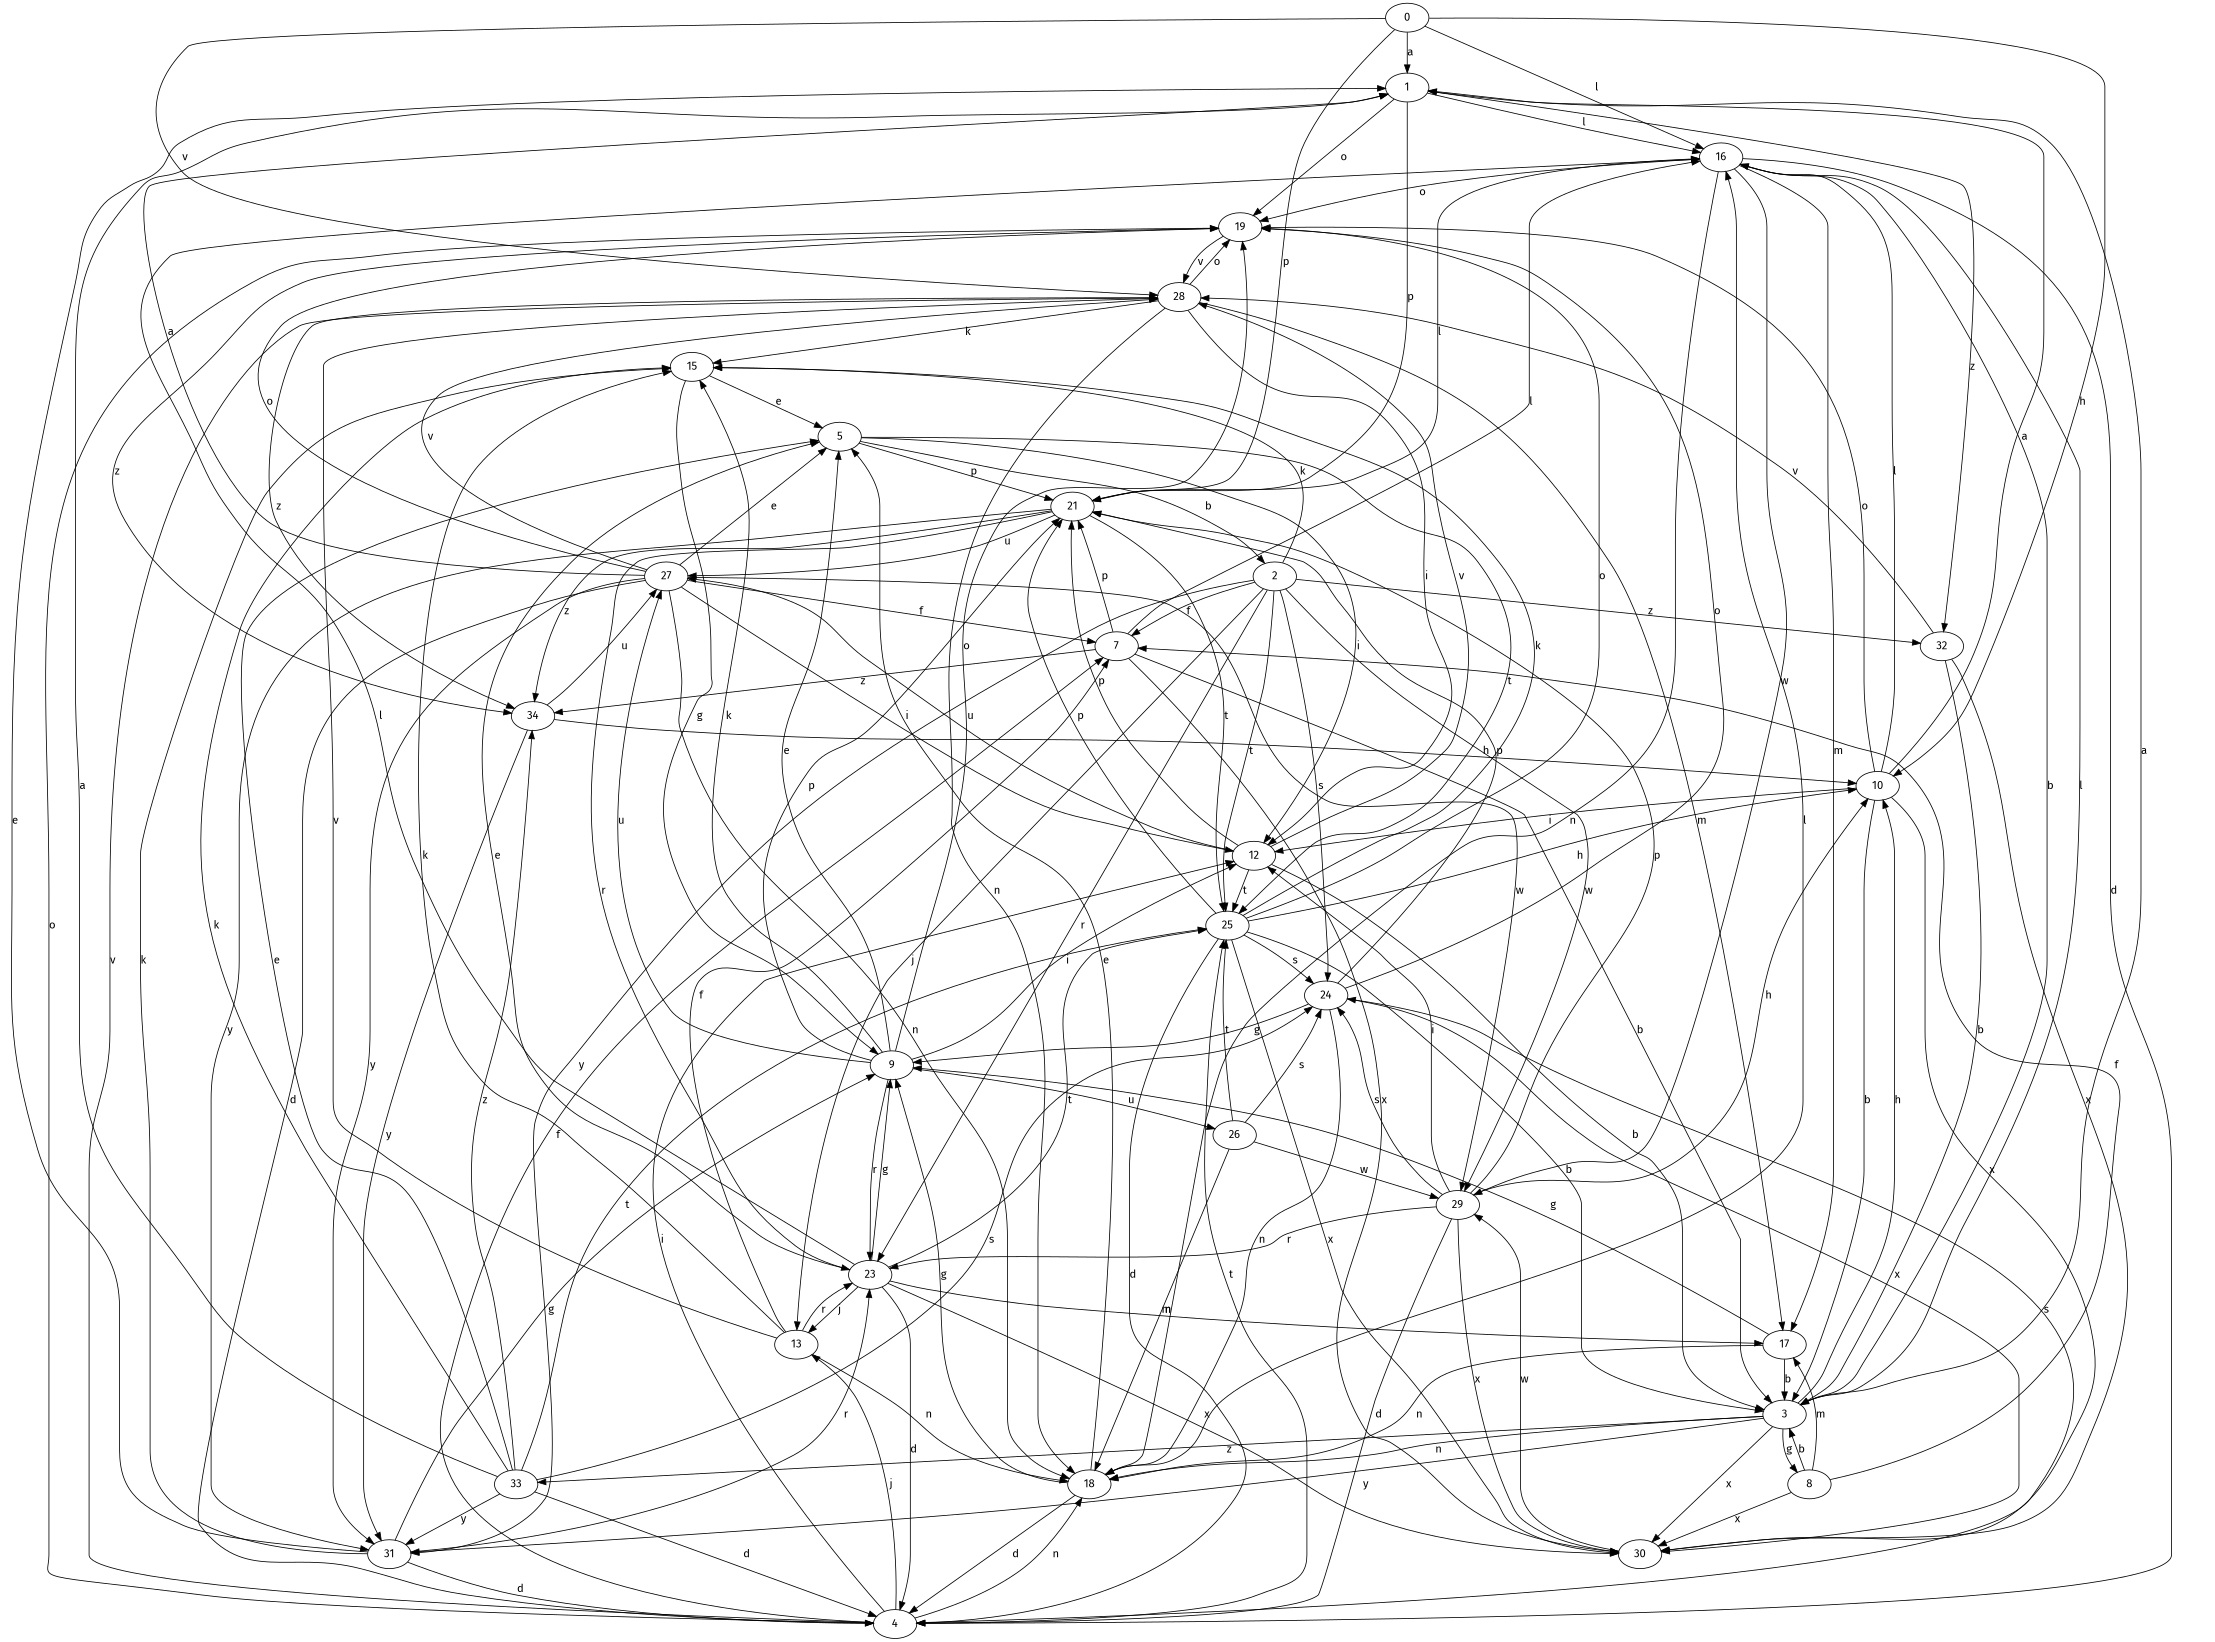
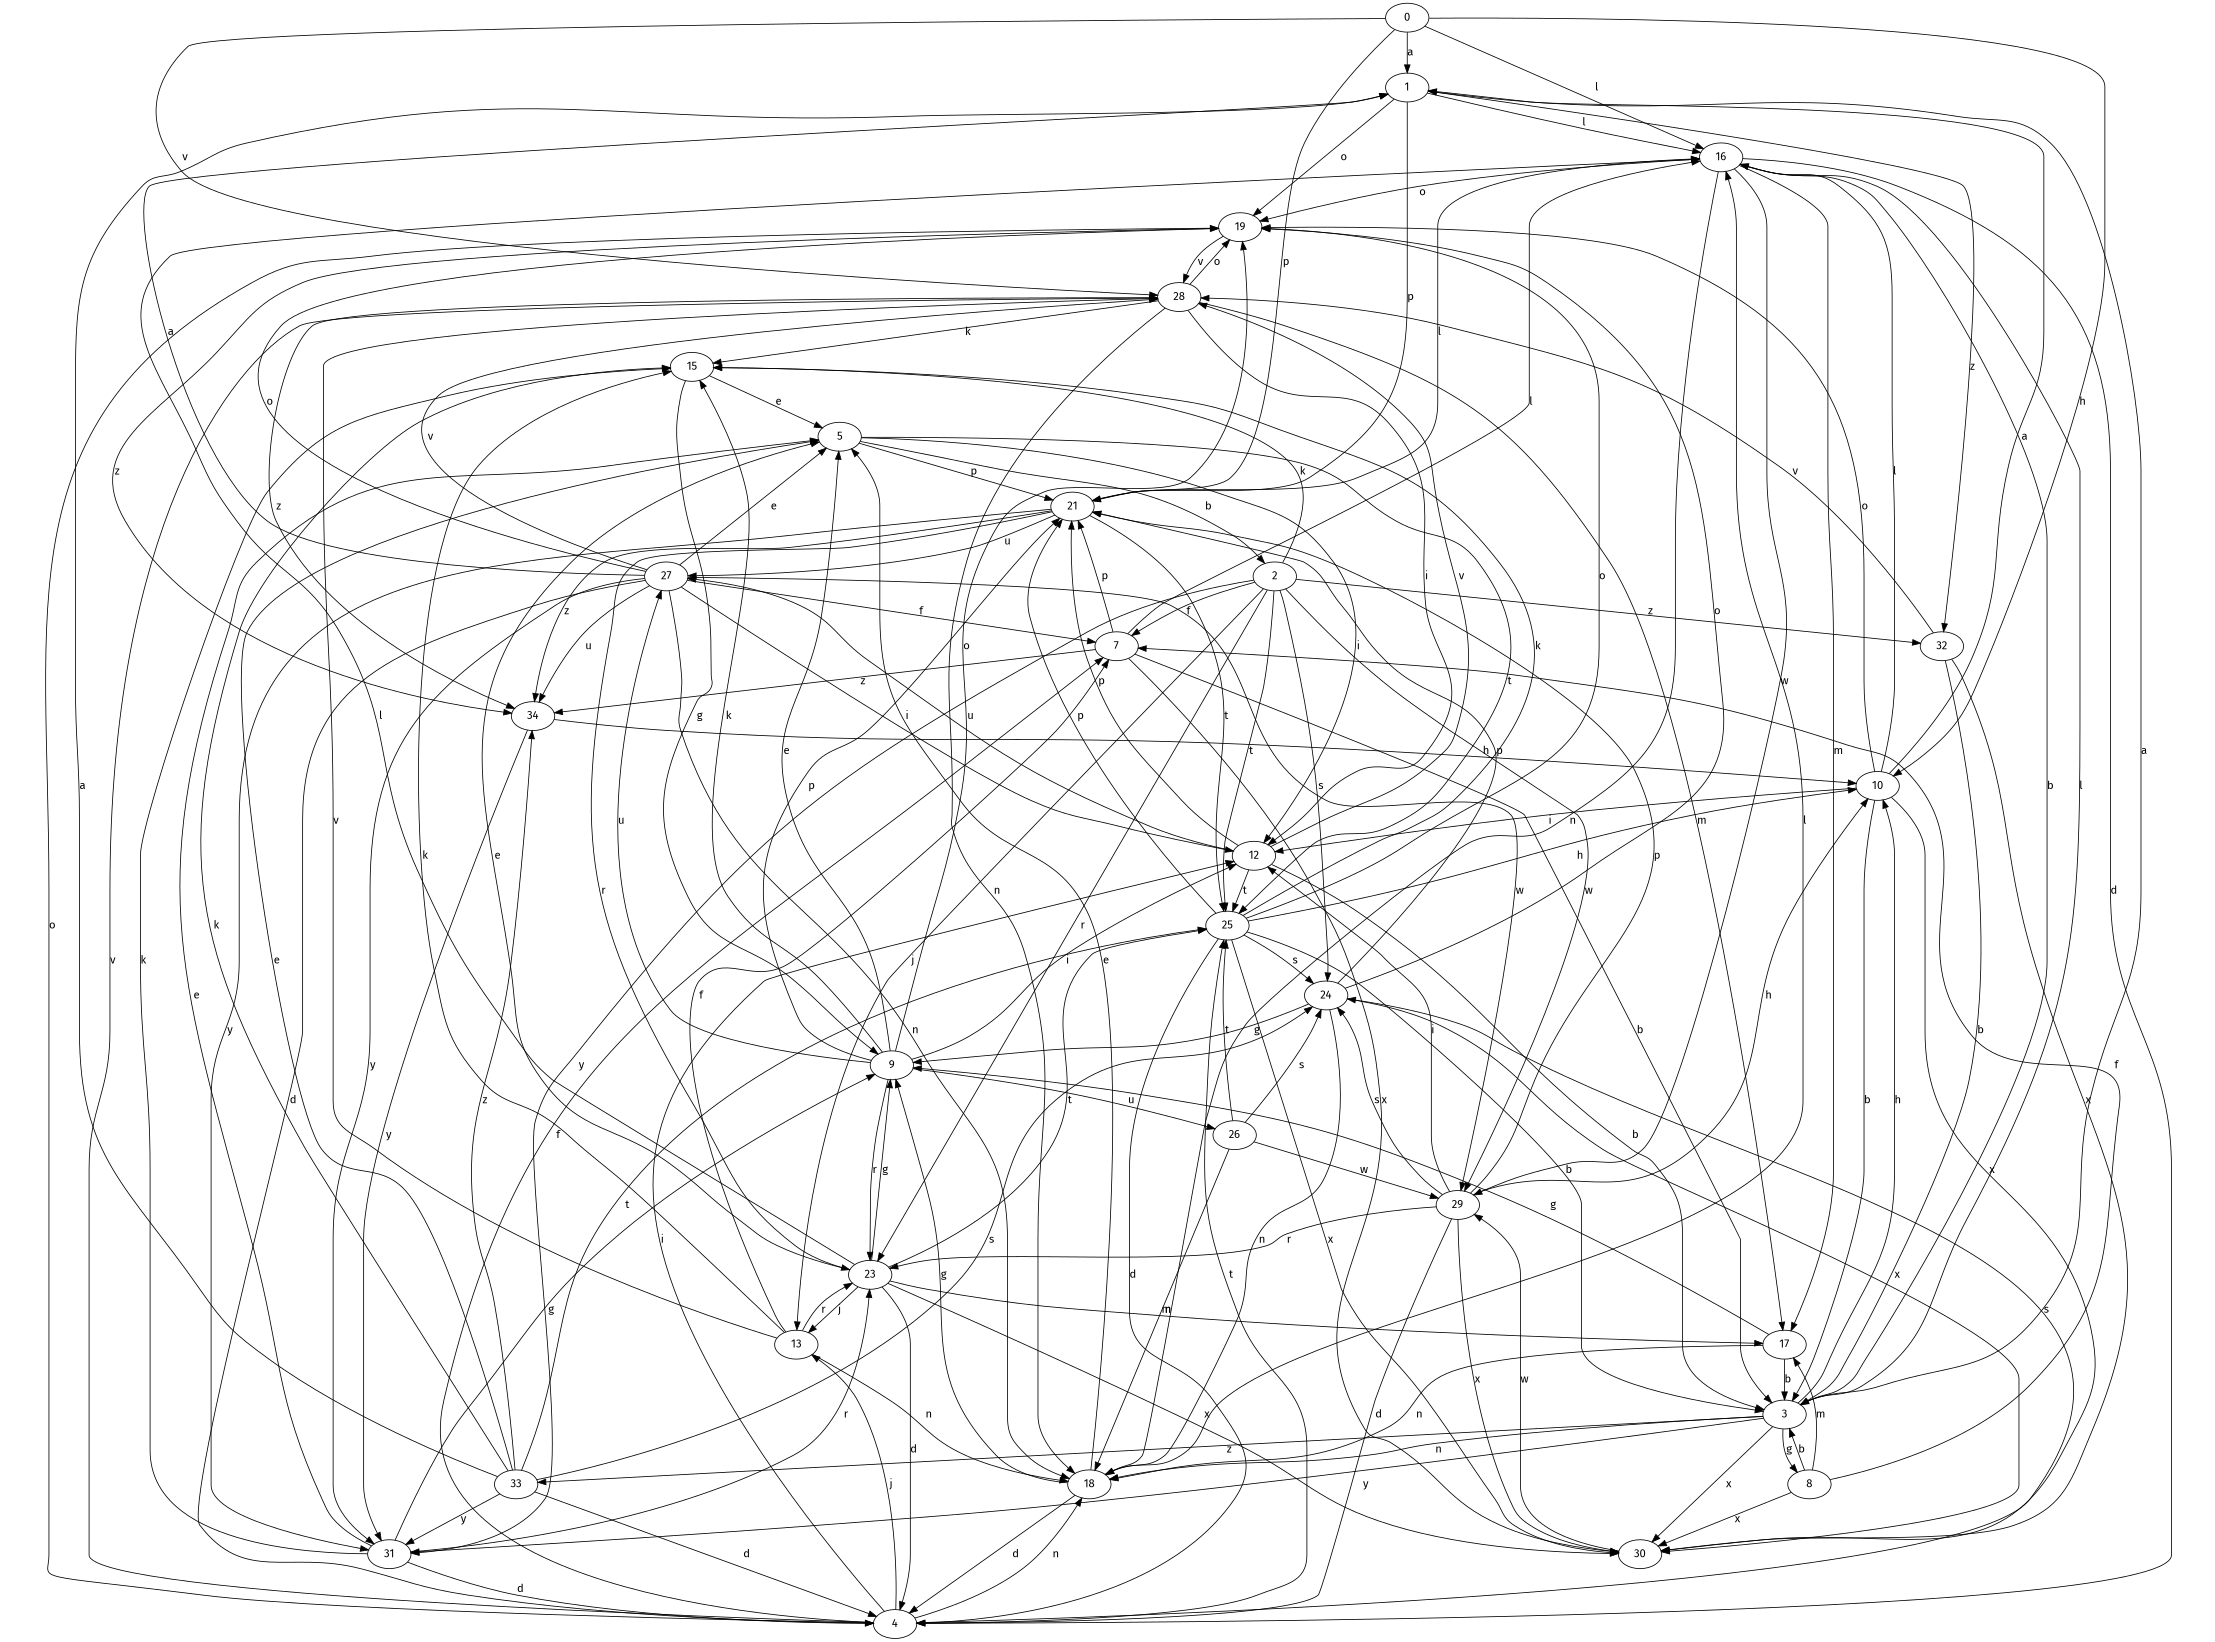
edge "31" -> "1": now "31" -> "5"
edge "34" -> "27": reversed
